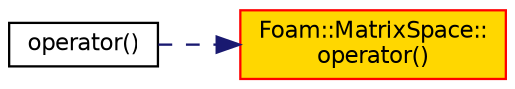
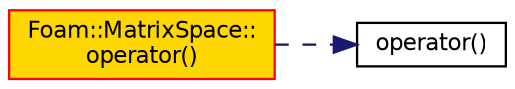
edge "operator()" -> "Foam::MatrixSpace:: operator()": reversed
